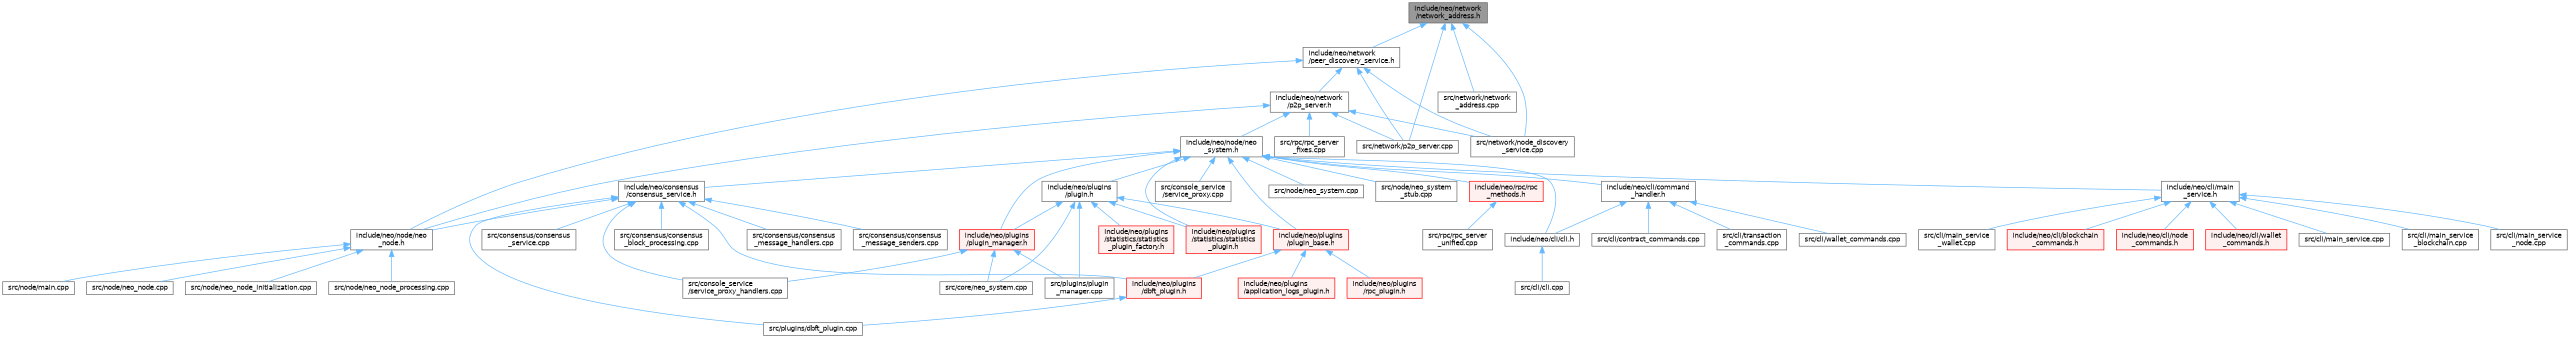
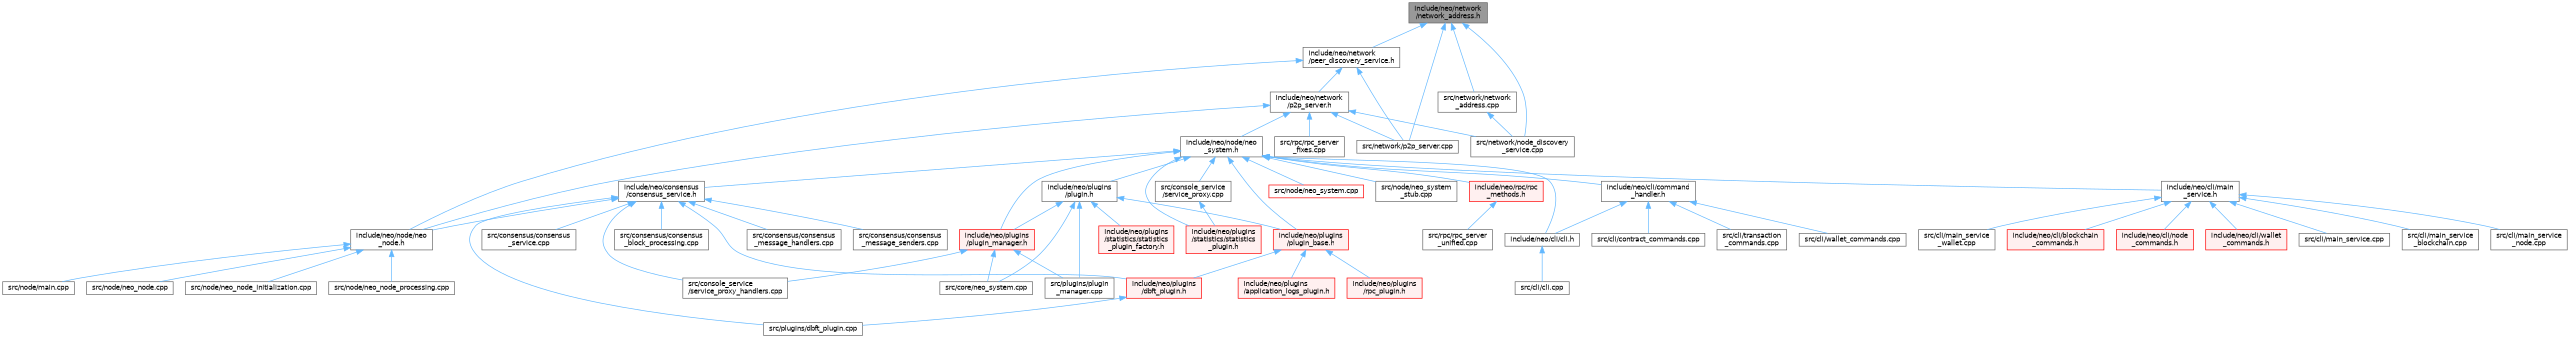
edge "src/network/node_discovery _service.cpp" -> "include/neo/network /peer_discovery_service.h": now "src/network/node_discovery _service.cpp" -> "src/network/network _address.cpp"
node "src/node/neo_system.cpp": color grey40 -> red
edge "include/neo/plugins /statistics/statistics _plugin.h" -> "include/neo/plugins /plugin.h": now "include/neo/plugins /statistics/statistics _plugin.h" -> "src/console_service /service_proxy.cpp"
